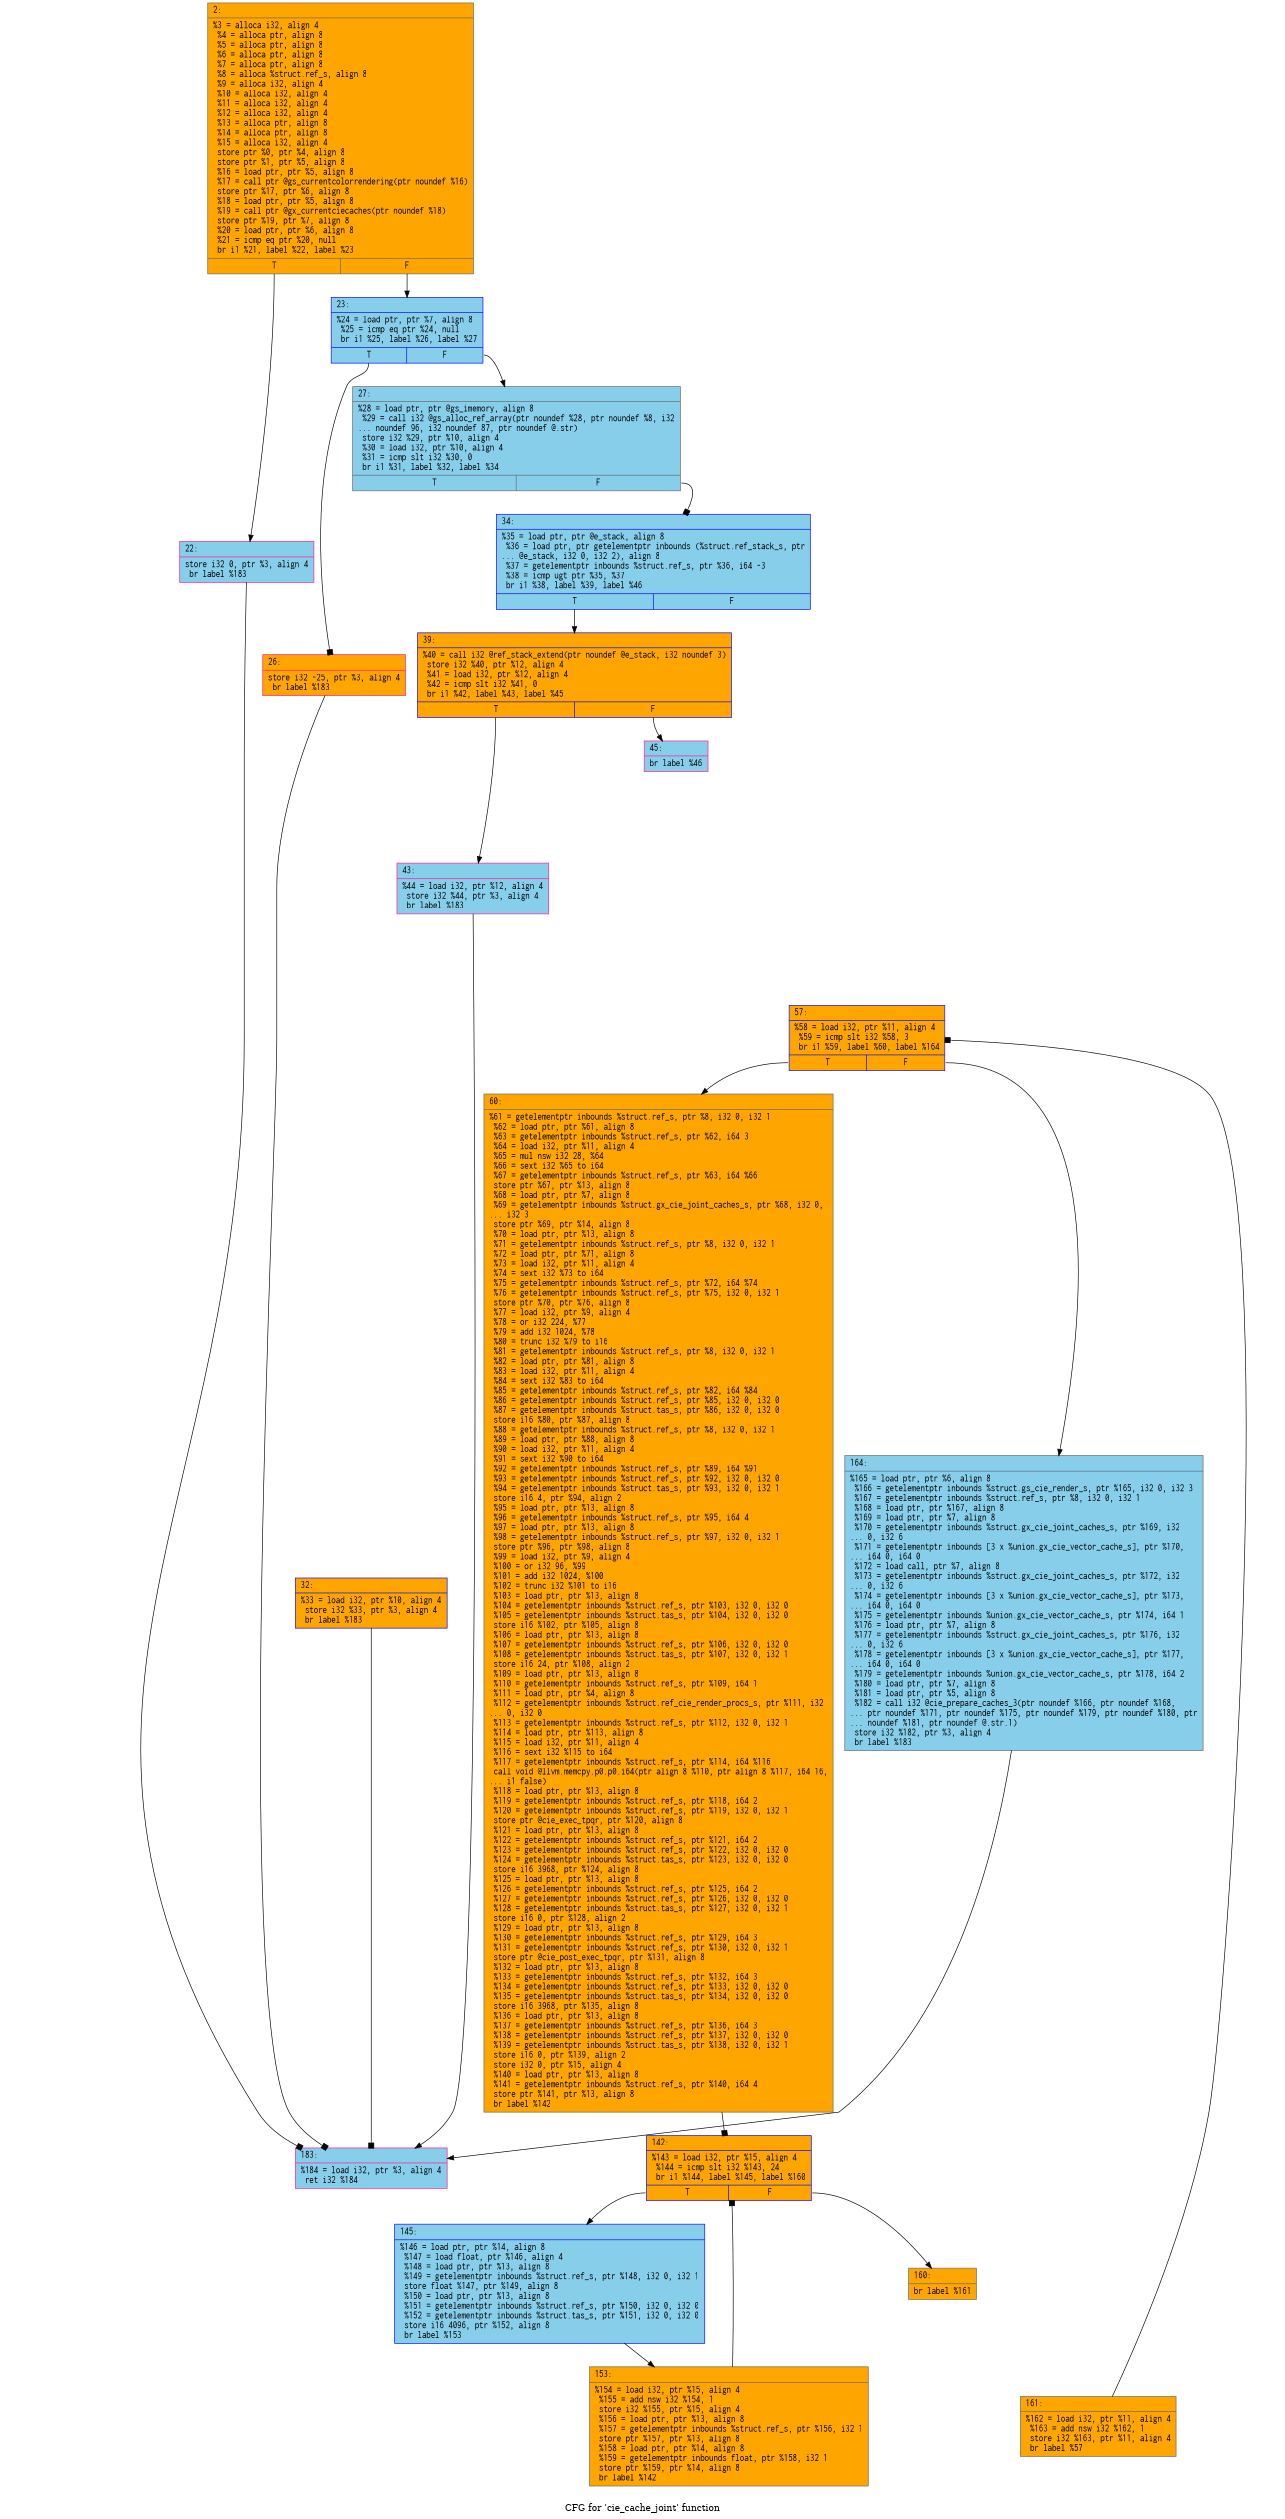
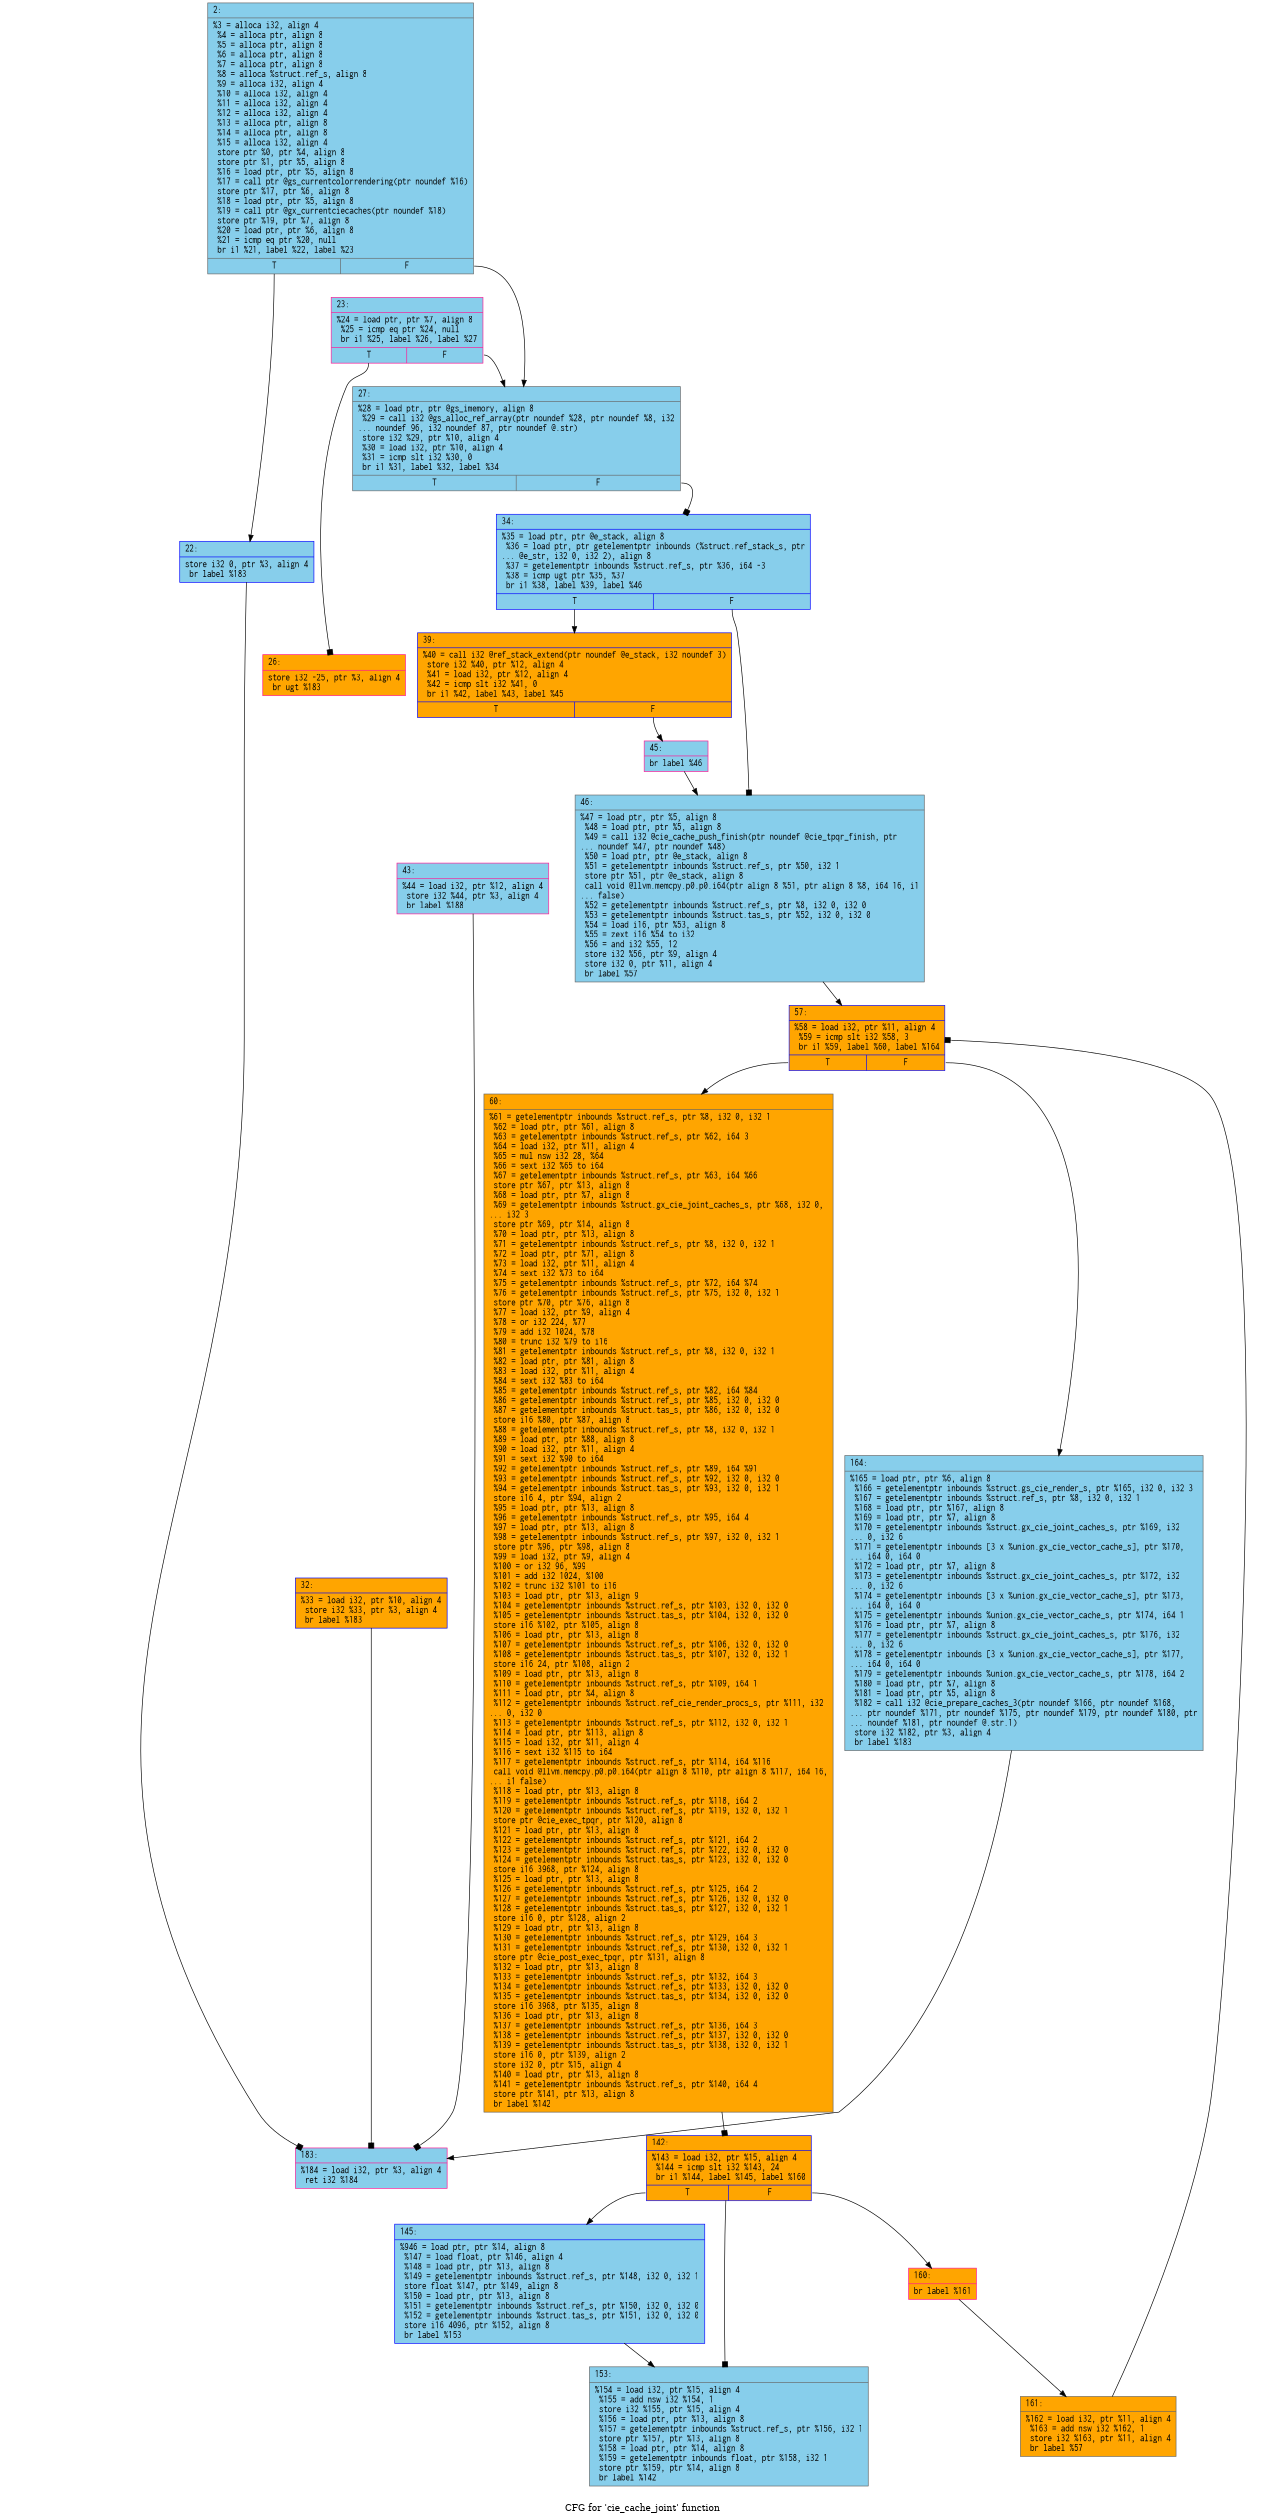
node "2:": fillcolor orange -> skyblue
edge "2:" -> "23:": now "2:" -> "27:"
node "23:": color blue -> deeppink
node "34:": text "... @e_stack, i32 0, i32 2), align 8" -> "... @e_str, i32 0, i32 2), align 8"
node "22:": color deeppink -> blue
node "26:": text "br label %183" -> "br ugt %183"
edge "39:" -> "43:": removed
node "46:": added
node "43:": text "br label %183" -> "br label %188"
edge "26:" -> "183:": removed
edge "43:" -> "183:": arrowhead normal -> box
node "164:": text "%172 = load call, ptr %7, align 8" -> "%172 = load ptr, ptr %7, align 8"
node "60:": text "%103 = load ptr, ptr %13, align 8" -> "%103 = load ptr, ptr %13, align 9"
node "145:": text "%146 = load ptr, ptr %14, align 8" -> "%946 = load ptr, ptr %14, align 8"
node "160:": color gray40 -> deeppink
edge "153:" -> "142:": reversed
edge "160:" -> "161:": added
node "153:": fillcolor orange -> skyblue
